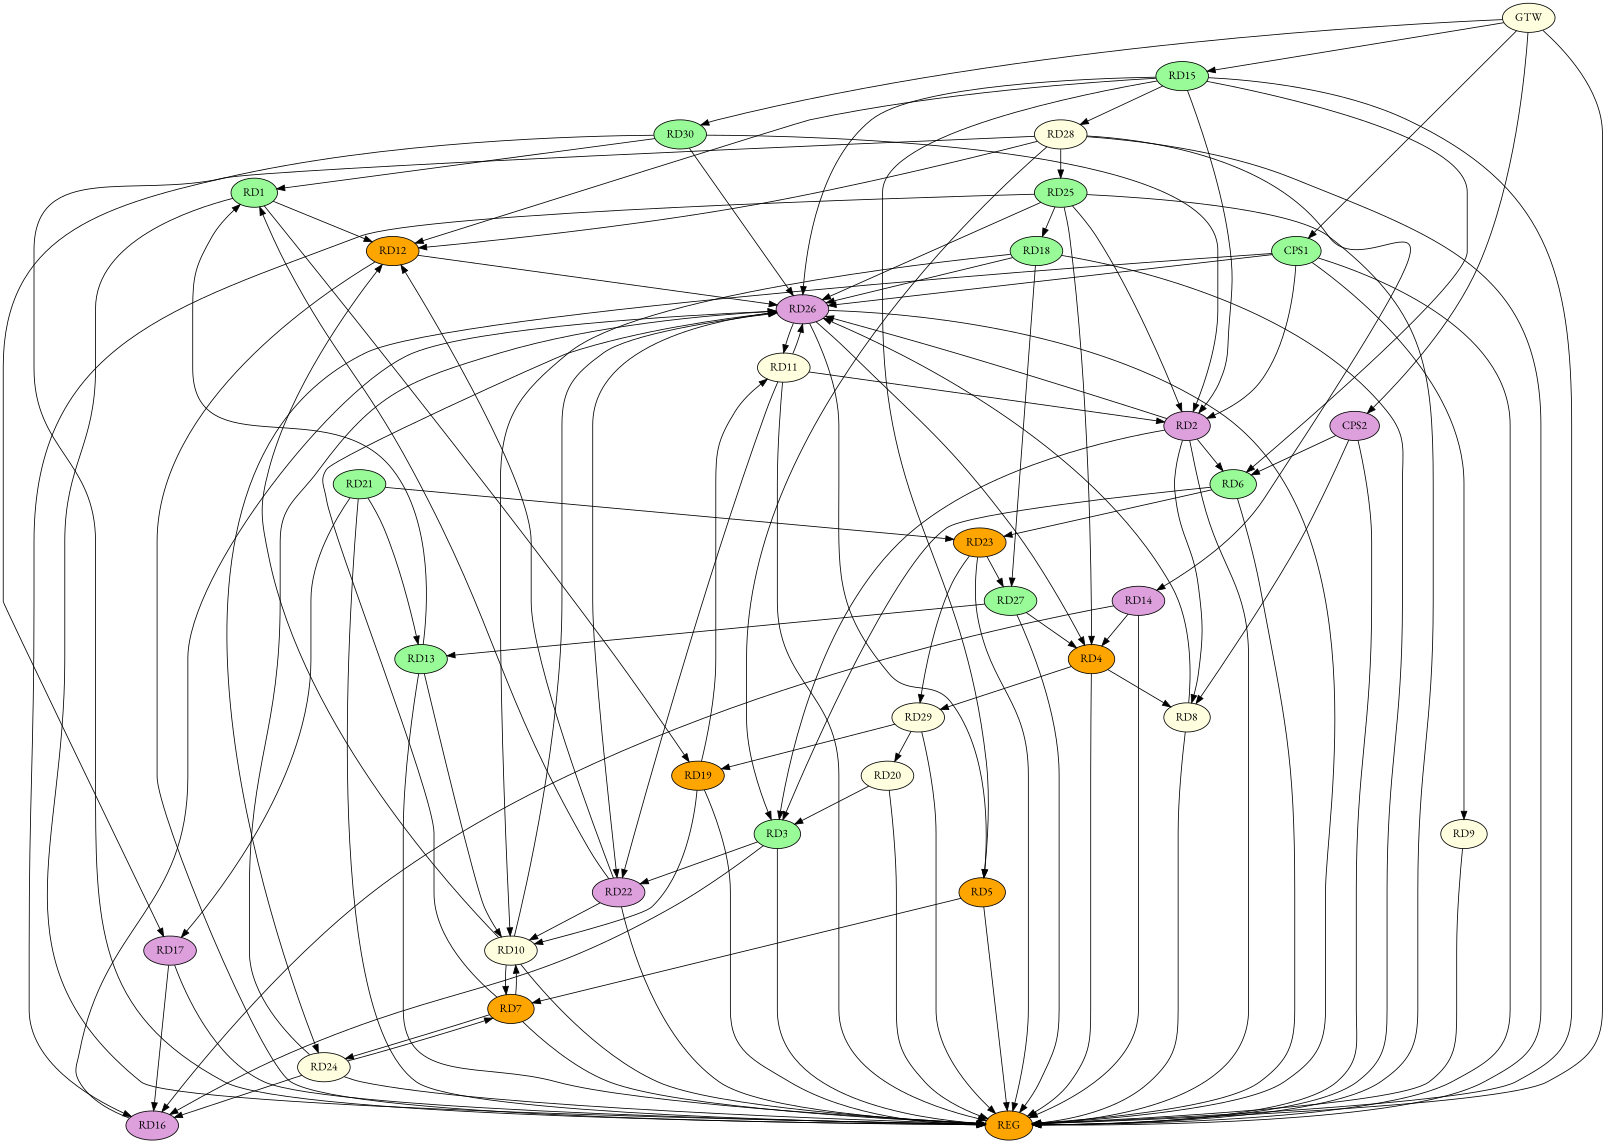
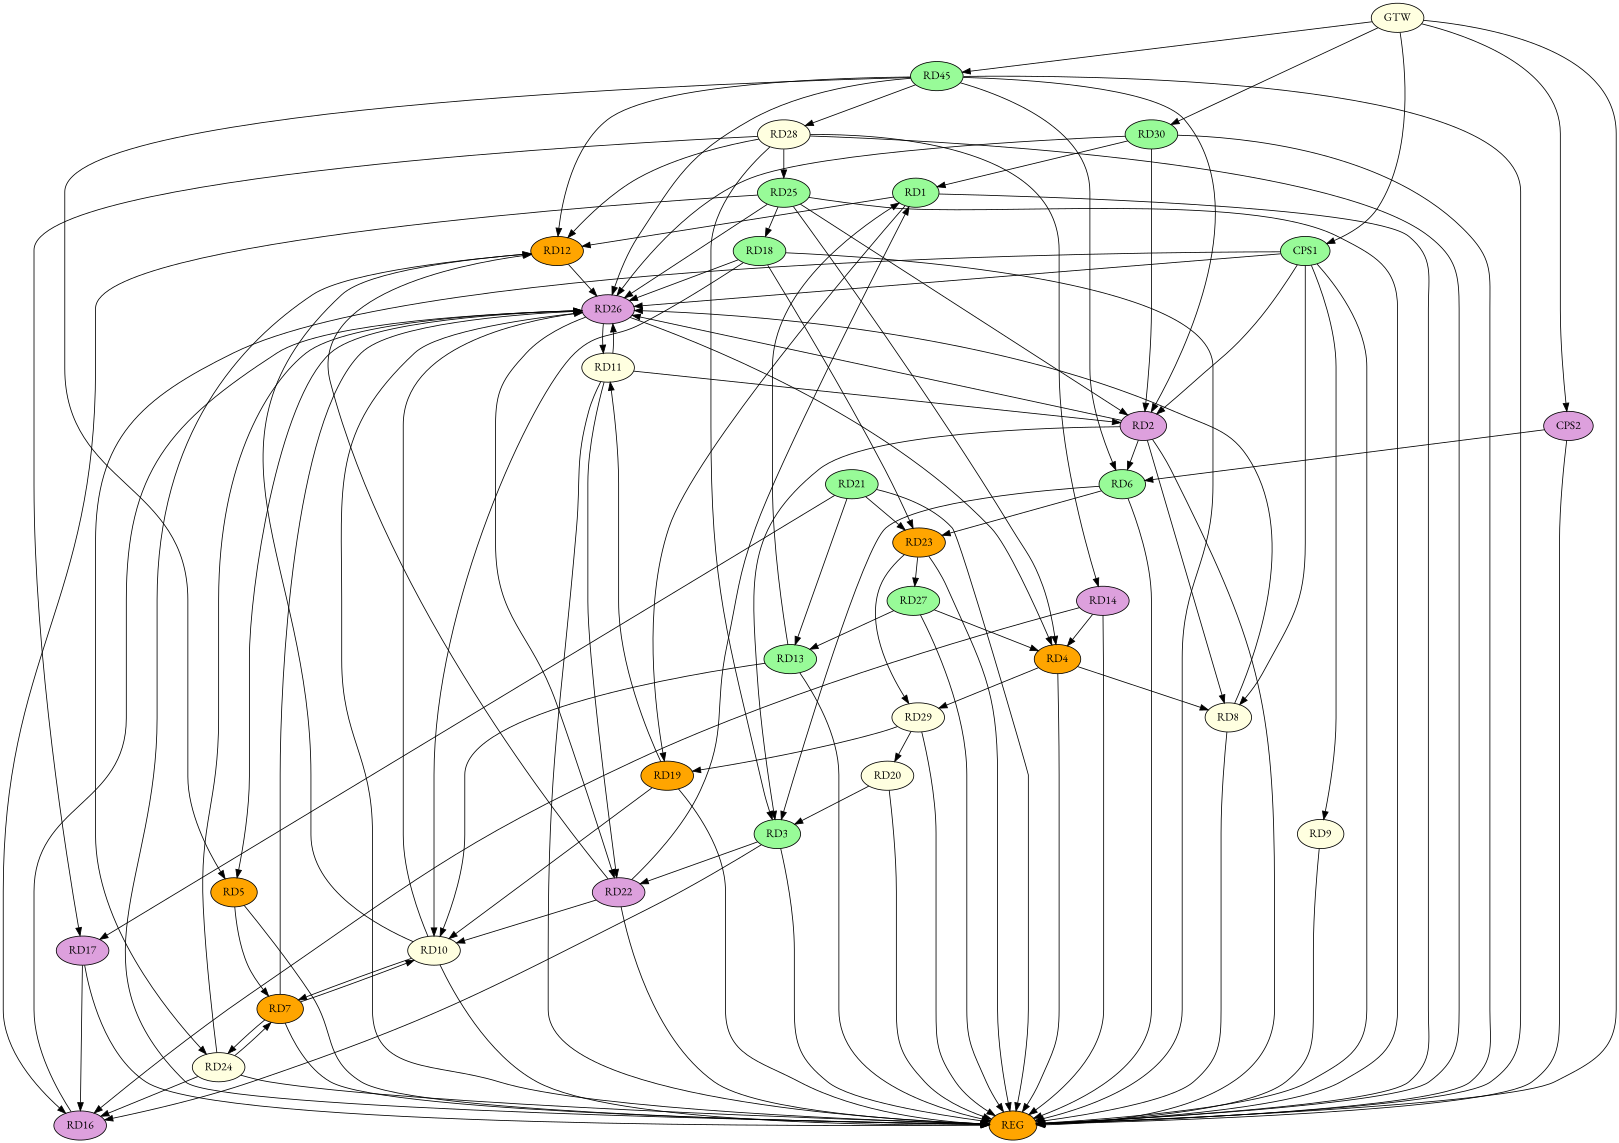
node "RD15": label "RD15" -> "RD45"
edge "RD18" -> "RD27": now "RD18" -> "RD23"
edge "CPS2" -> "RD8": now "CPS1" -> "RD8"
